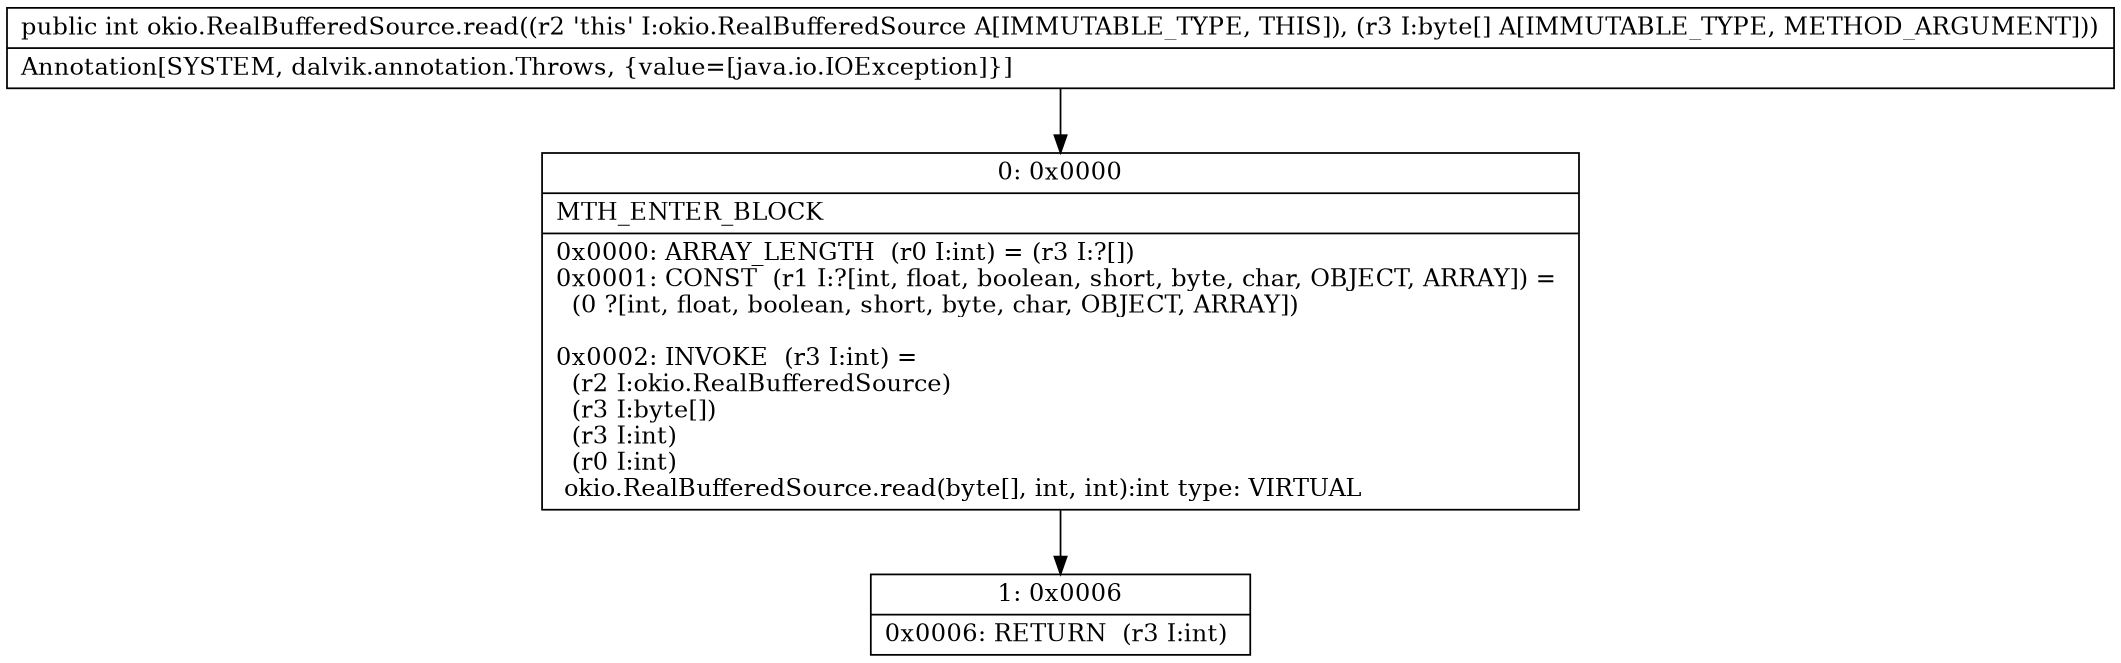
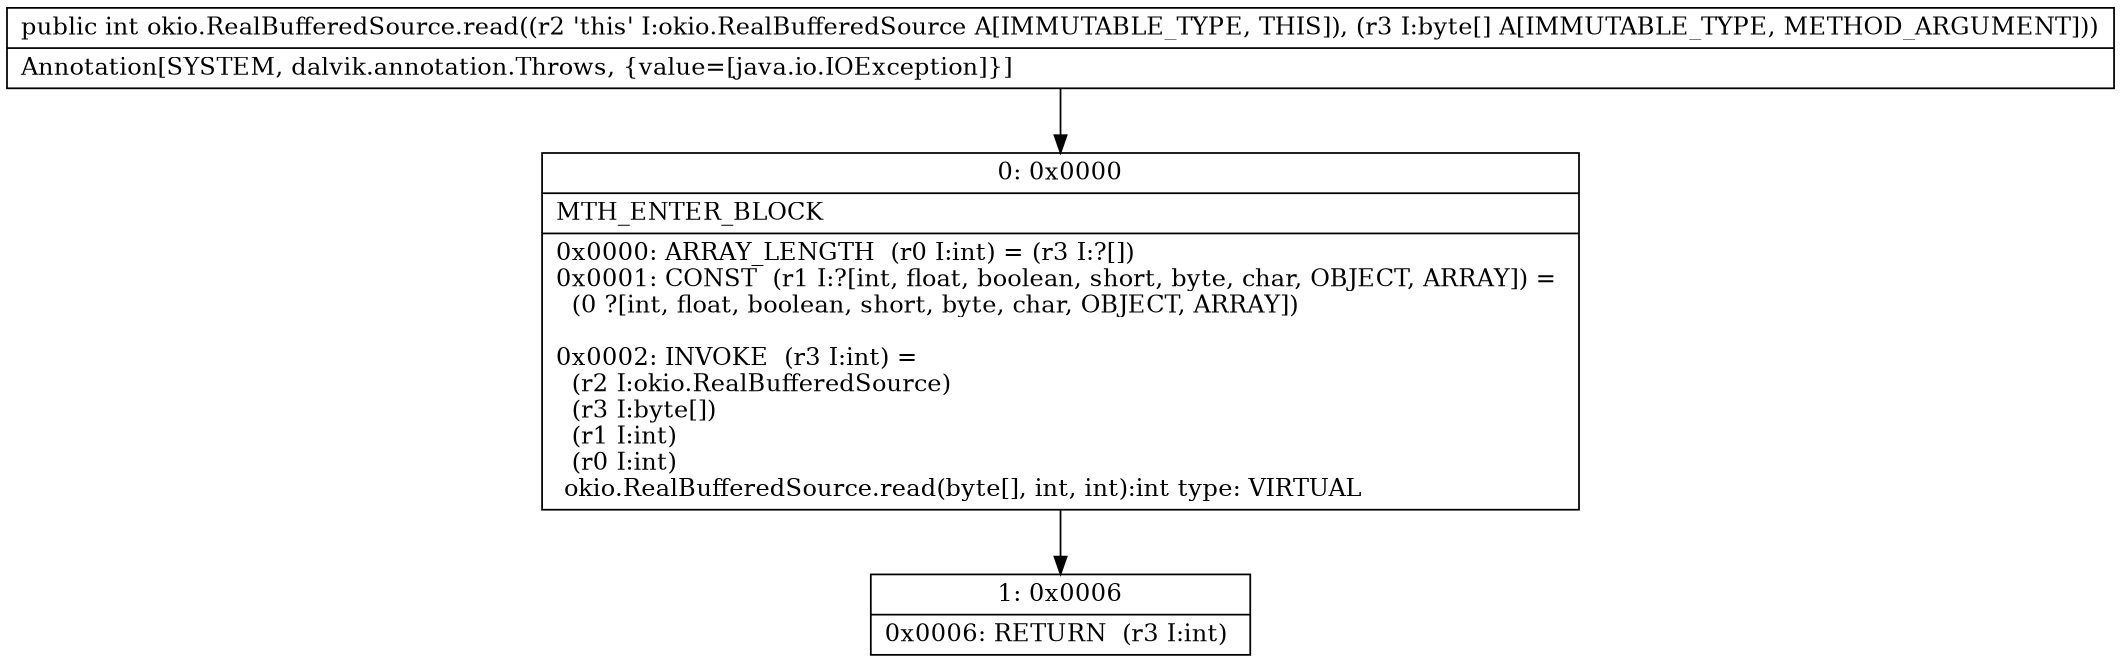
node "0: 0x0000": text "(r3 I:int)" -> "(r1 I:int)"
